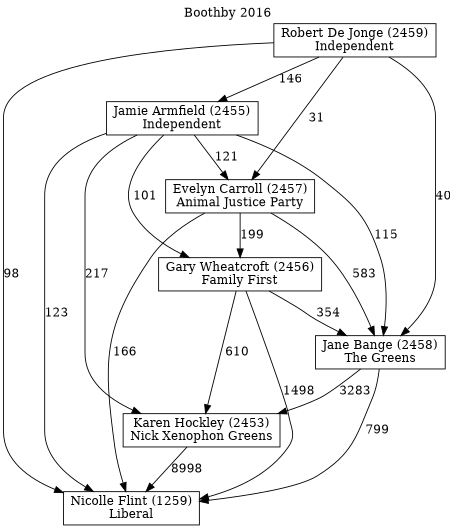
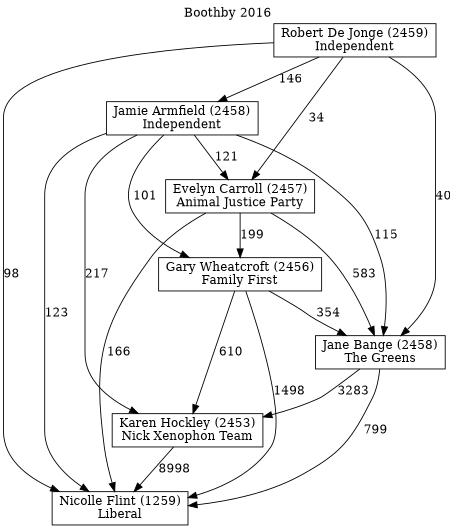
node "Jamie Armfield (2455) Independent": label "Jamie Armfield (2455) Independent" -> "Jamie Armfield (2458) Independent"
edge "Robert De Jonge (2459) Independent" -> "Evelyn Carroll (2457) Animal Justice Party": label "31" -> "34"
node "Karen Hockley (2453) Nick Xenophon Greens": label "Karen Hockley (2453) Nick Xenophon Greens" -> "Karen Hockley (2453) Nick Xenophon Team"
